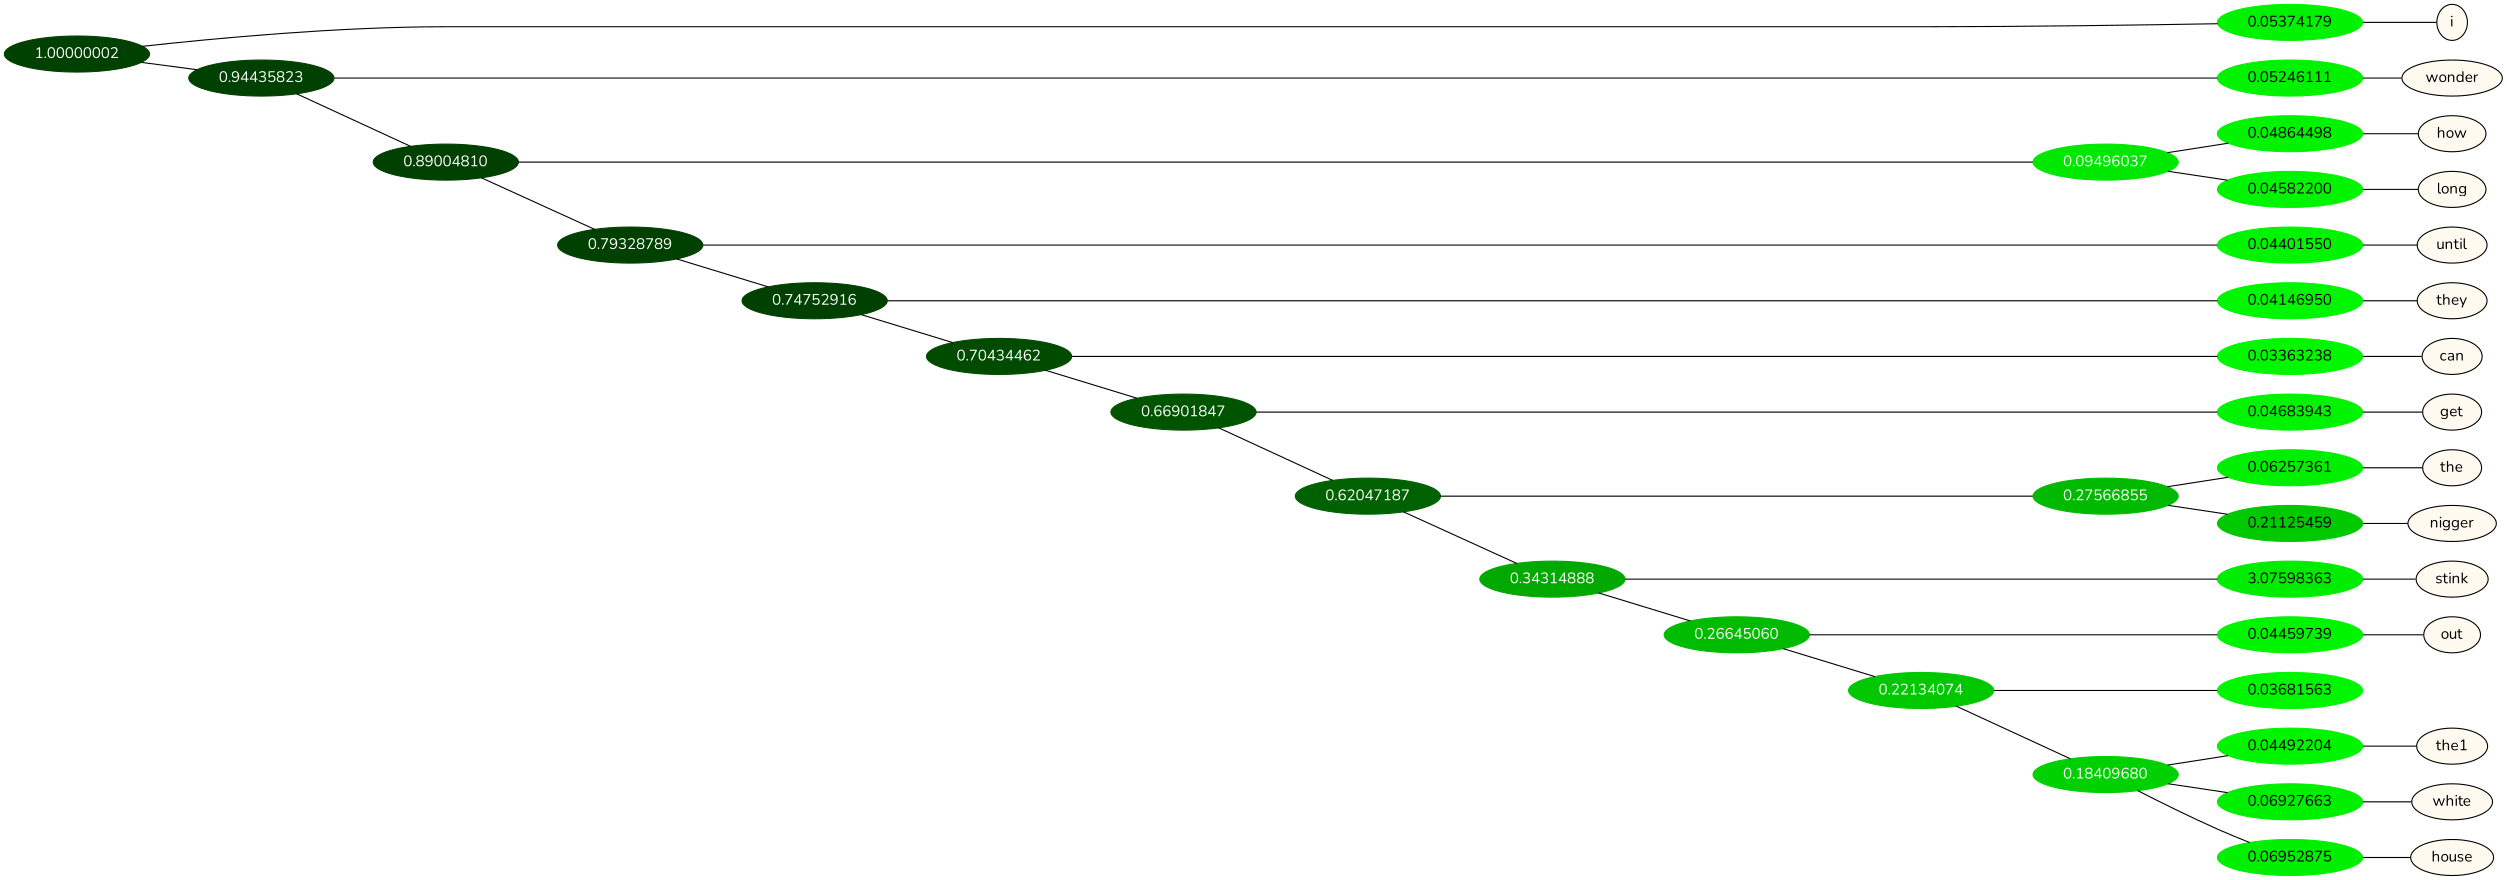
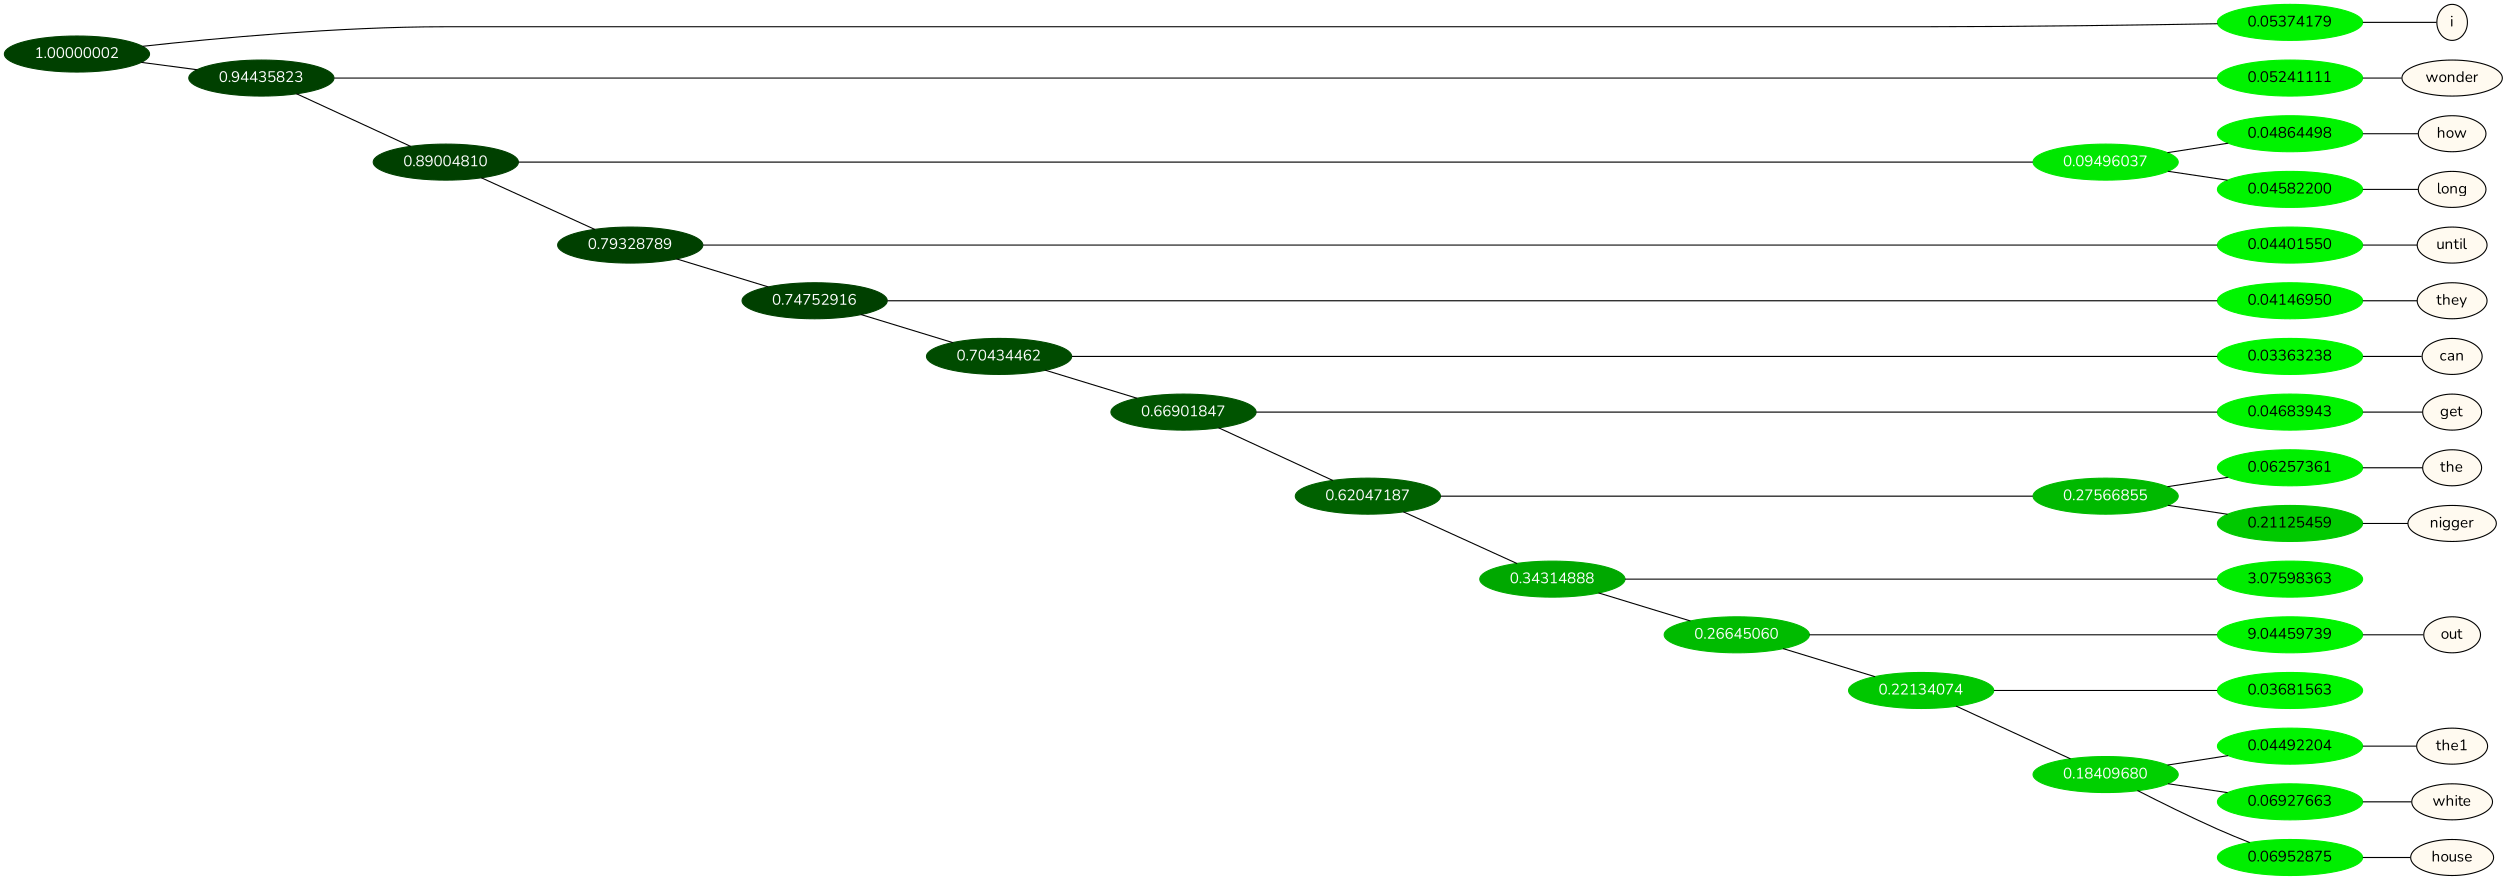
node "0.05246111": label "0.05246111" -> "0.05241111"
node "stink": removed
node "0.04459739": label "0.04459739" -> "9.04459739"
